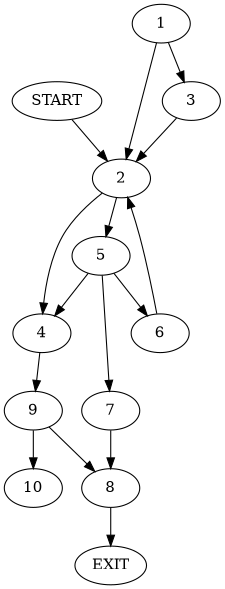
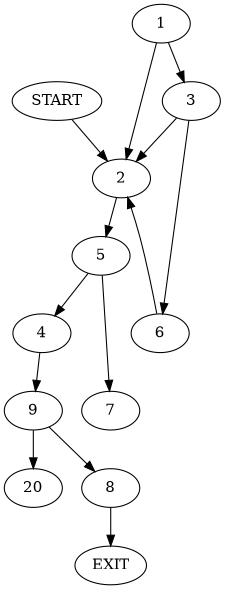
edge "2" -> "4": removed
edge "5" -> "6": now "3" -> "6"
edge "7" -> "8": removed
node "10": label "10" -> "20"
